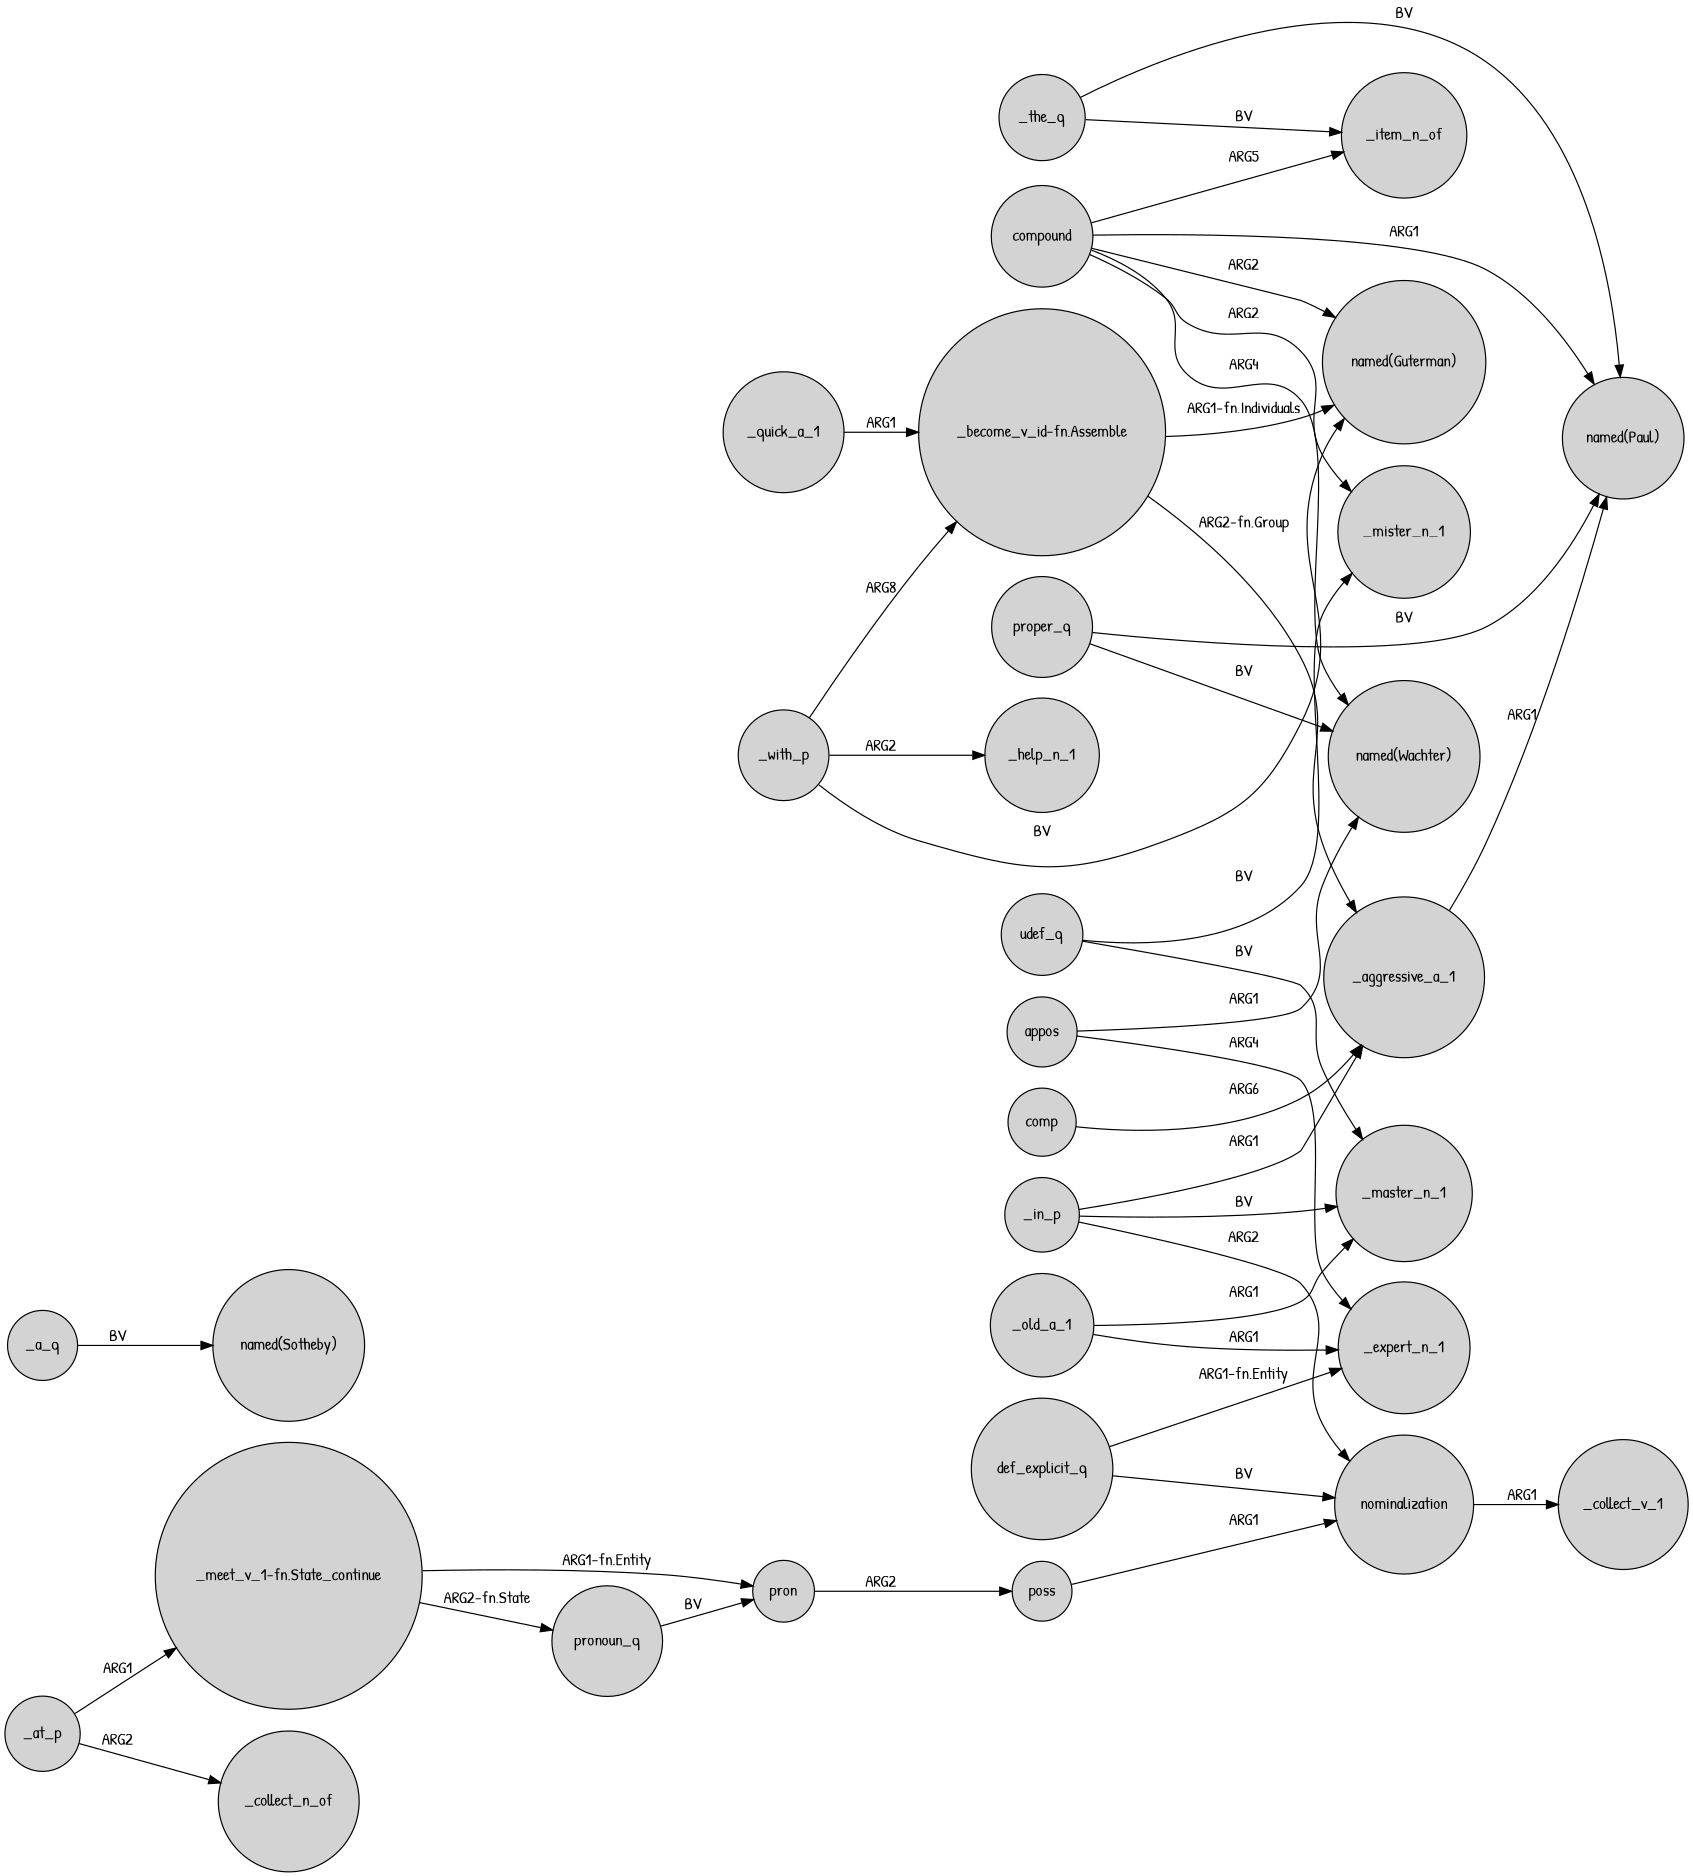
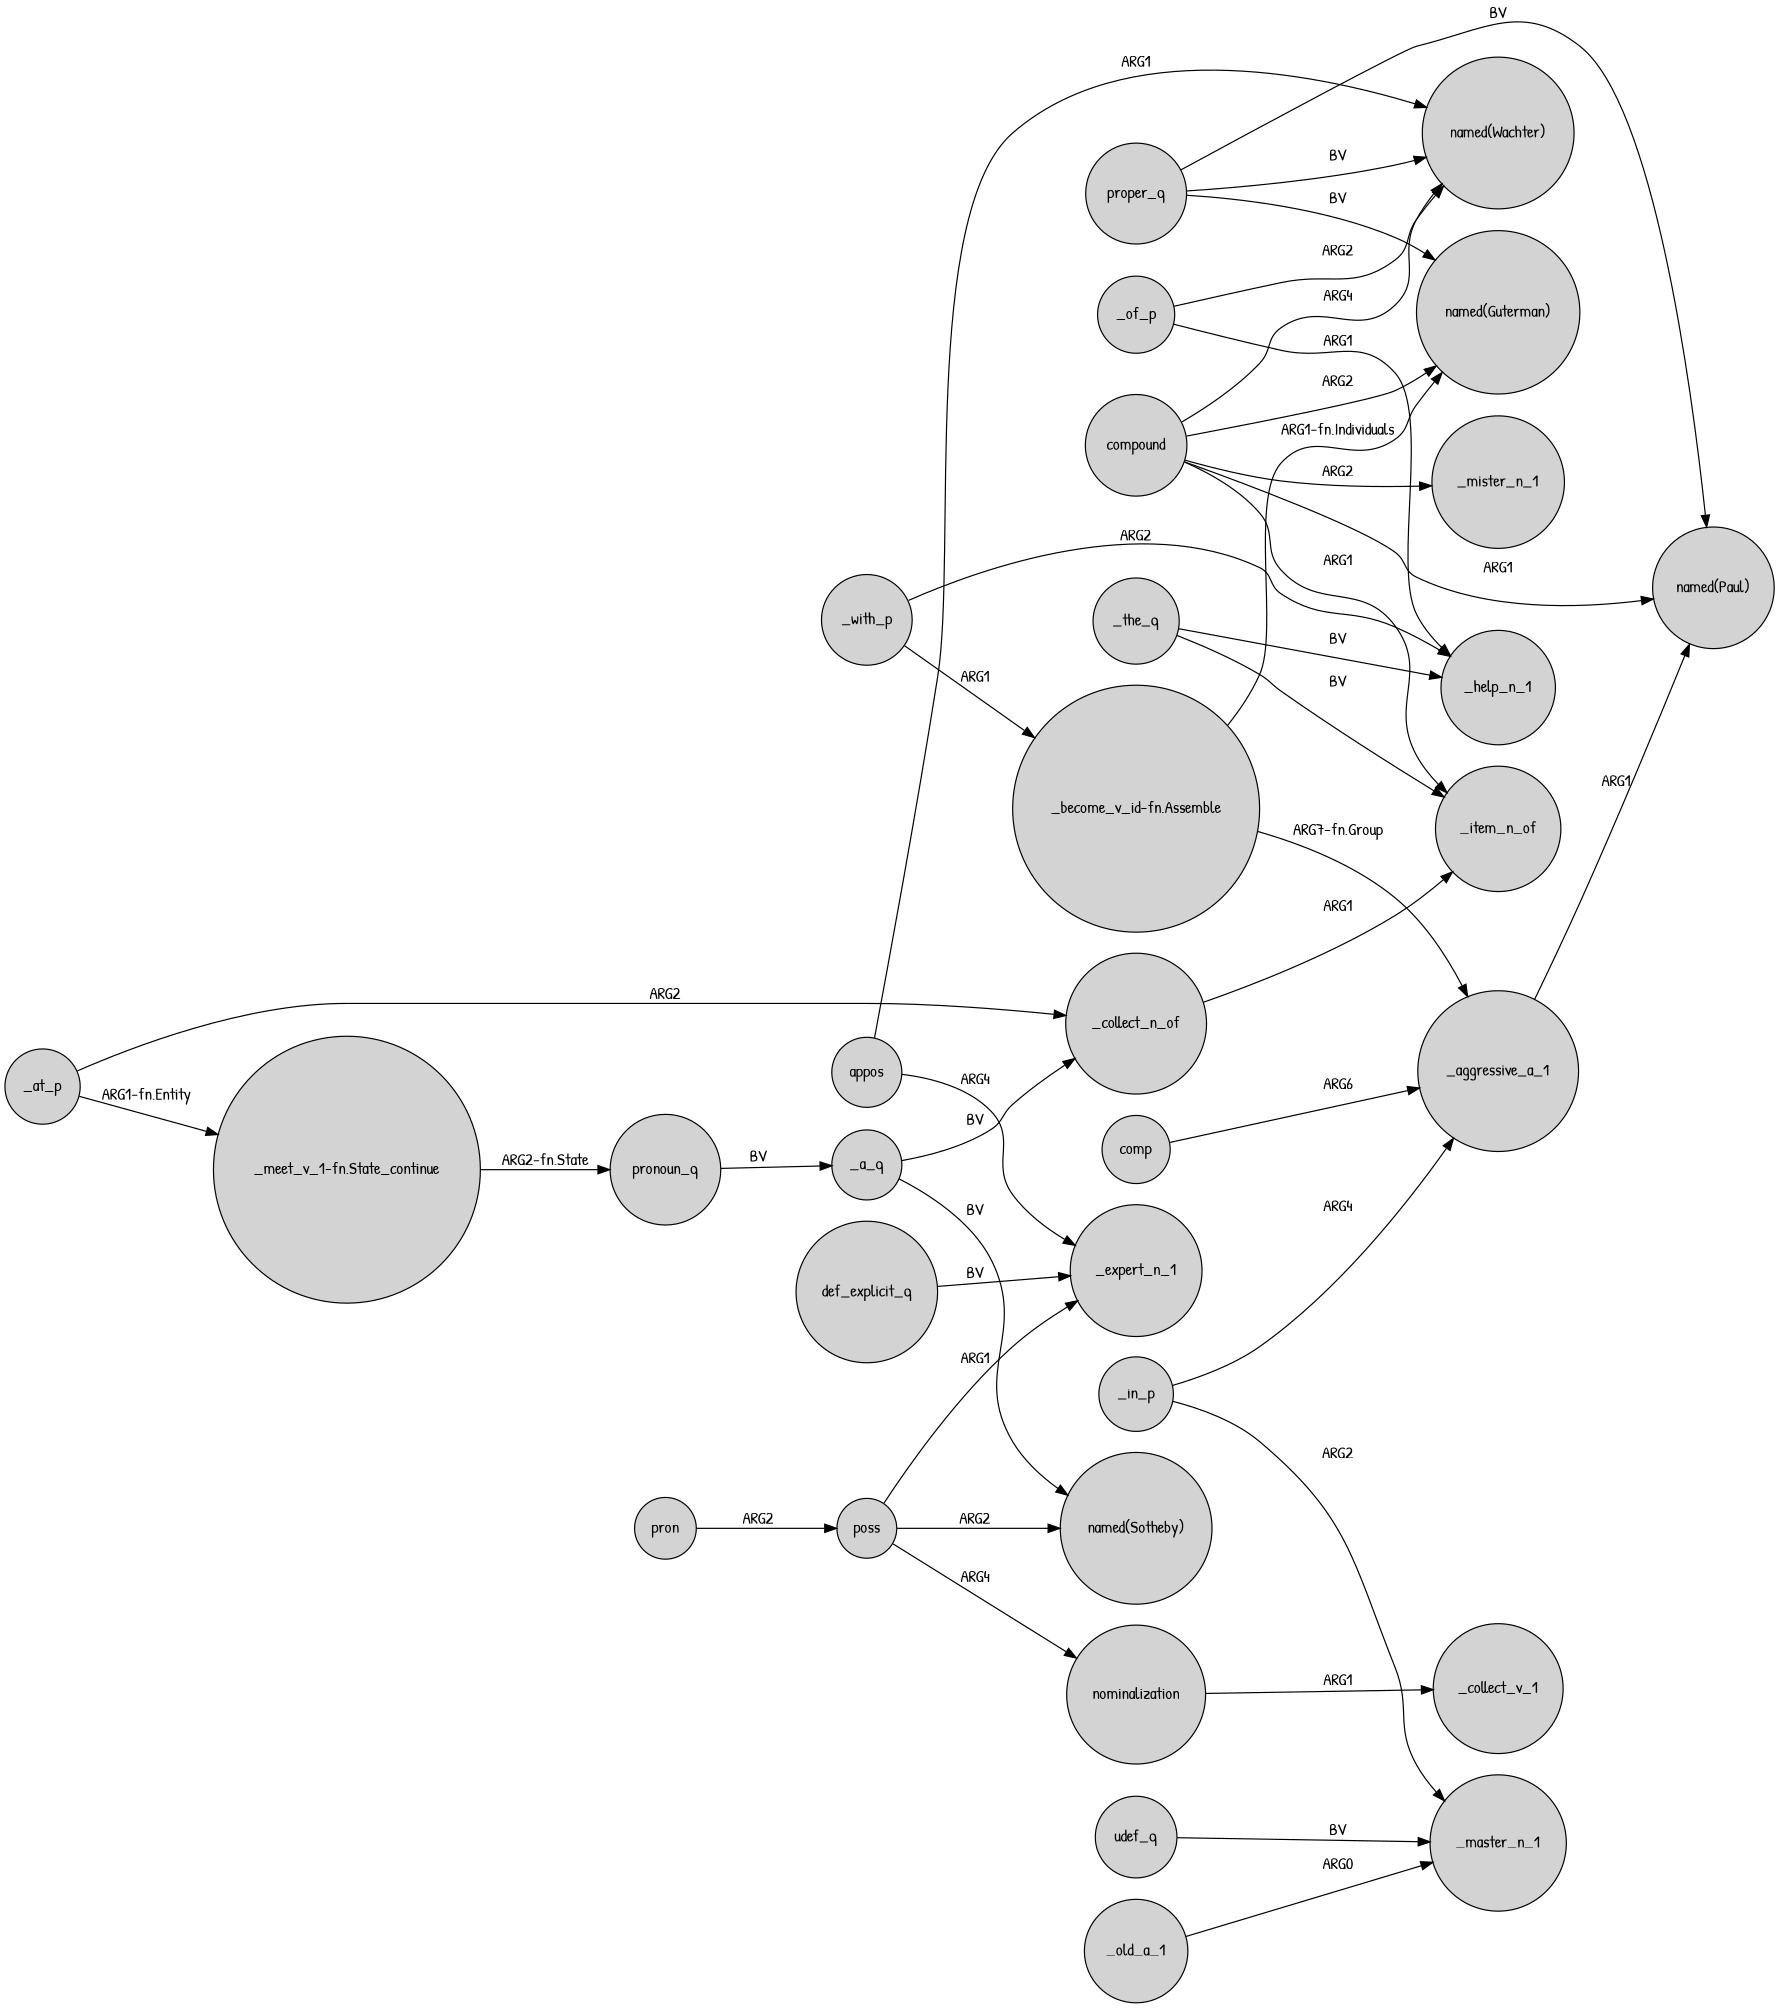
edge "_the_q" -> "named(Paul)": now "_the_q" -> "_help_n_1"
edge "compound" -> "_item_n_of": label "ARG5" -> "ARG1"
node "_of_p": added
node "_quick_a_1": removed
edge "_become_v_id-fn.Assemble" -> "_aggressive_a_1": label "ARG2-fn.Group" -> "ARG7-fn.Group"
edge "_with_p" -> "_become_v_id-fn.Assemble": label "ARG8" -> "ARG1"
edge "_with_p" -> "named(Guterman)": now "proper_q" -> "named(Guterman)"
edge "udef_q" -> "_mister_n_1": removed, label "BV"
edge "_collect_n_of" -> "_item_n_of": added, label "ARG1"
edge "_a_q" -> "_collect_n_of": added, label "BV"
edge "_in_p" -> "_aggressive_a_1": label "ARG1" -> "ARG4"
edge "_in_p" -> "_master_n_1": label "BV" -> "ARG2"
edge "_in_p" -> "nominalization": removed, label "ARG2"
edge "_old_a_1" -> "_master_n_1": label "ARG1" -> "ARG0"
edge "_old_a_1" -> "_expert_n_1": now "poss" -> "_expert_n_1"
edge "def_explicit_q" -> "_expert_n_1": label "ARG1-fn.Entity" -> "BV"
edge "def_explicit_q" -> "nominalization": removed, label "BV"
edge "poss" -> "nominalization": label "ARG1" -> "ARG4"
edge "poss" -> "named(Sotheby)": added, label "ARG2"
edge "_meet_v_1-fn.State_continue" -> "pron": removed, label "ARG1-fn.Entity"
edge "pronoun_q" -> "pron": now "pronoun_q" -> "_a_q"
edge "_at_p" -> "_meet_v_1-fn.State_continue": label "ARG1" -> "ARG1-fn.Entity"
